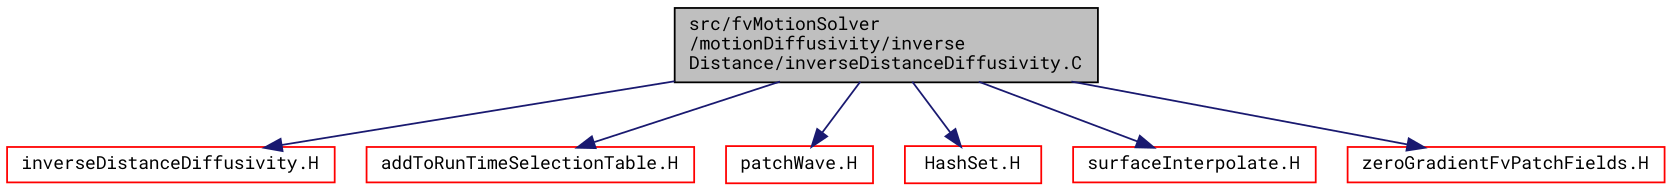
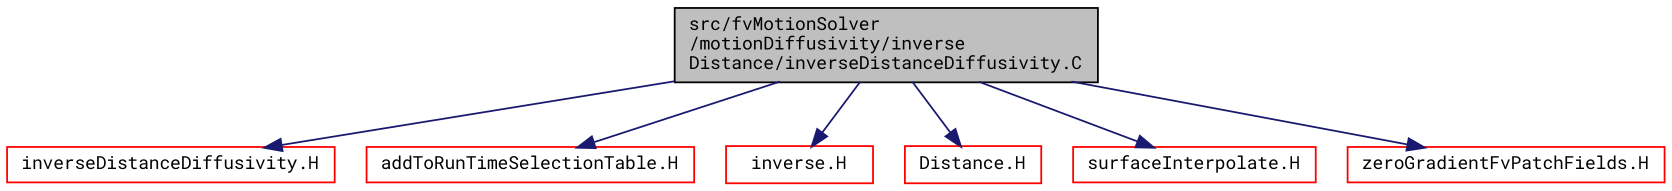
node "patchWave.H": label "patchWave.H" -> "inverse.H"
node "HashSet.H": label "HashSet.H" -> "Distance.H"
